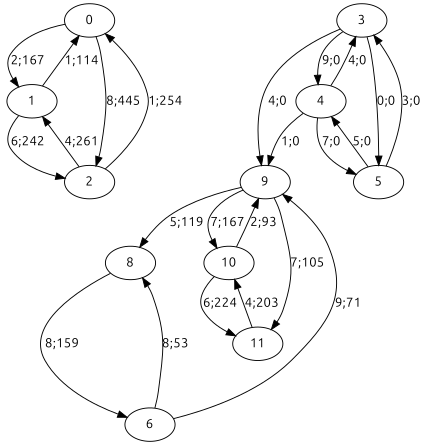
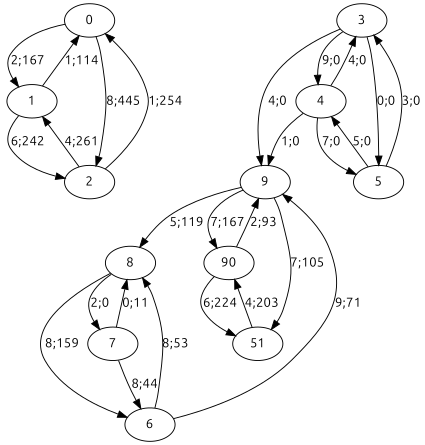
node "10": label "10" -> "90"
node "7": added
node "11": label "11" -> "51"
